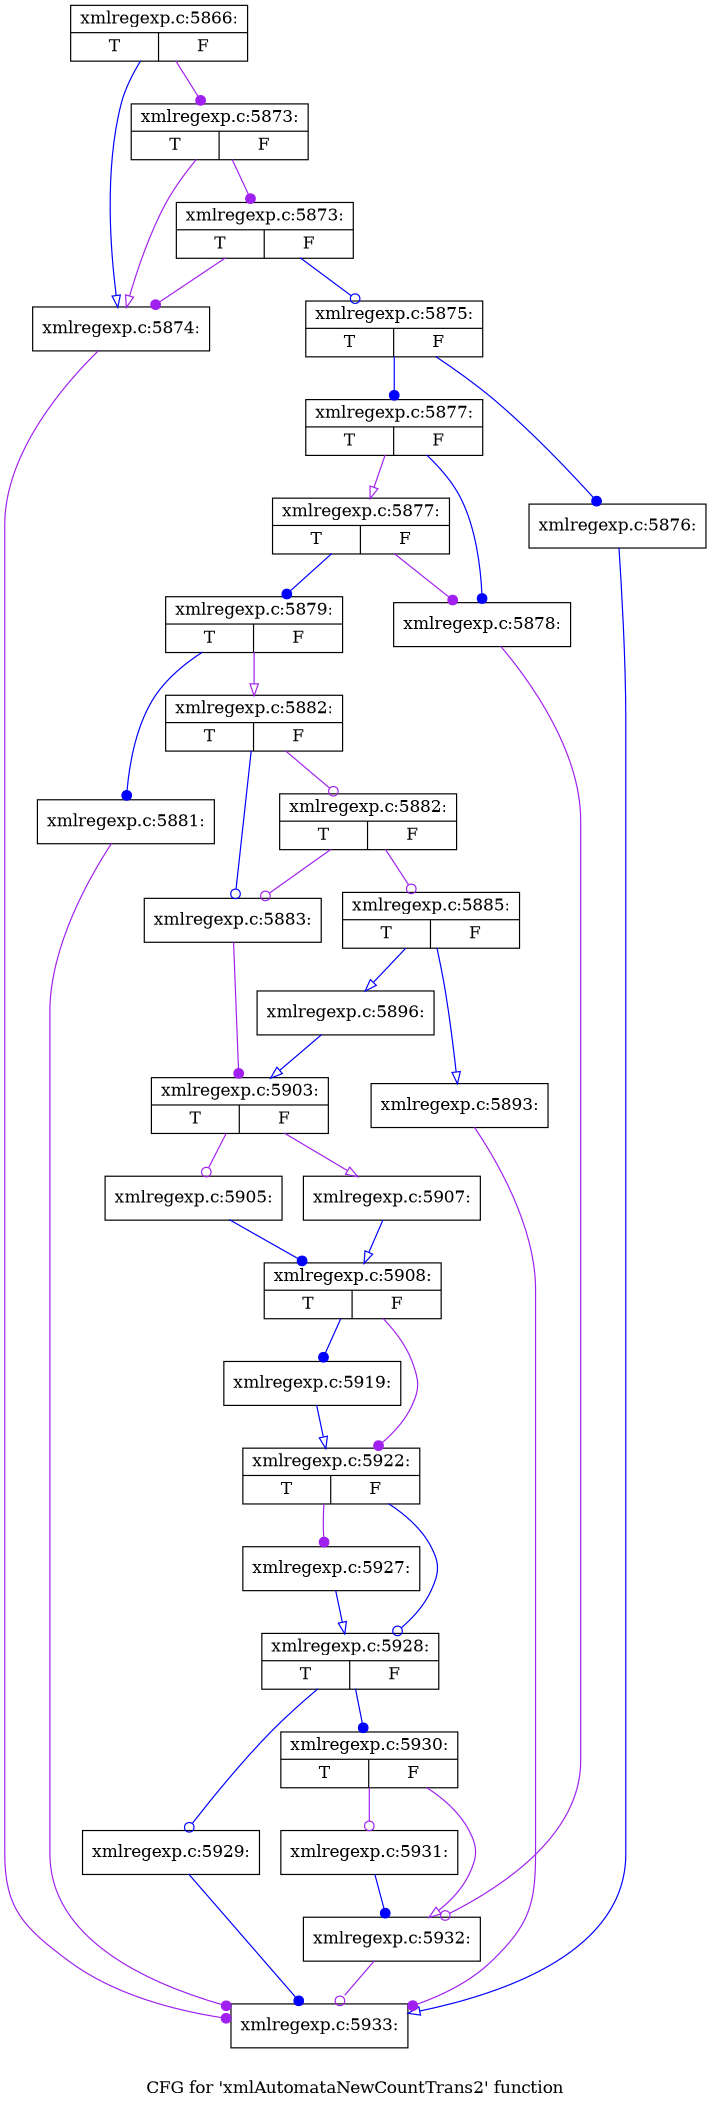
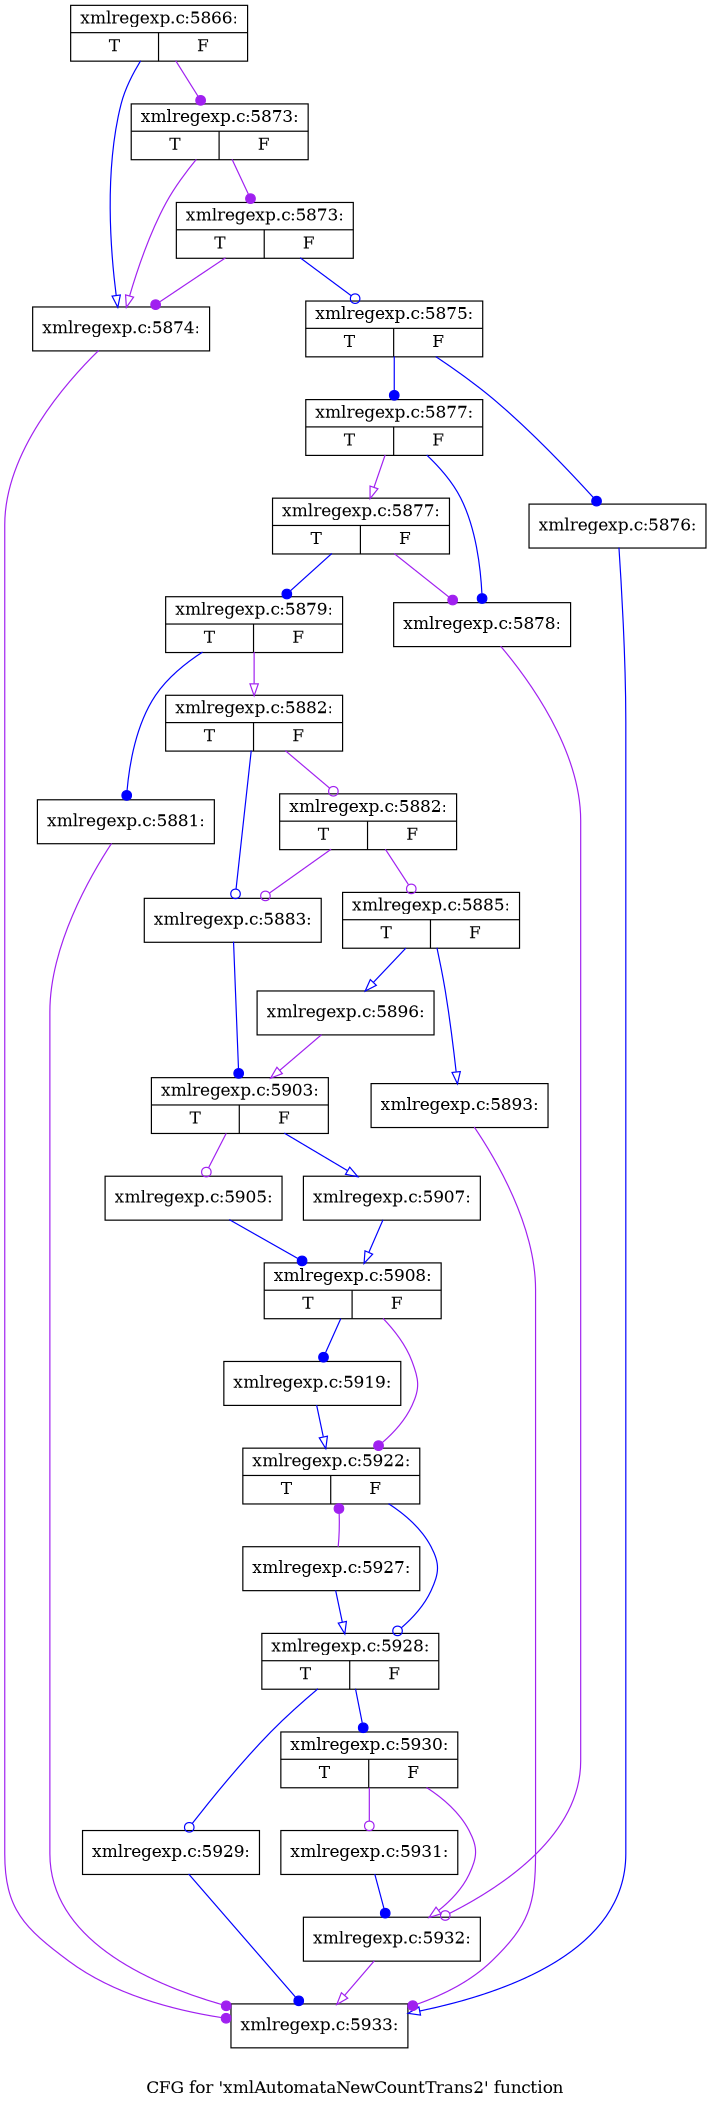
edge "xmlregexp.c:5883:" -> "xmlregexp.c:5903:": color purple -> blue
edge "xmlregexp.c:5896:" -> "xmlregexp.c:5903:": color blue -> purple
edge "xmlregexp.c:5903:" -> "xmlregexp.c:5907:": color purple -> blue
edge "xmlregexp.c:5922:" -> "xmlregexp.c:5927:": reversed
edge "xmlregexp.c:5932:" -> "xmlregexp.c:5933:": arrowhead odot -> onormal
